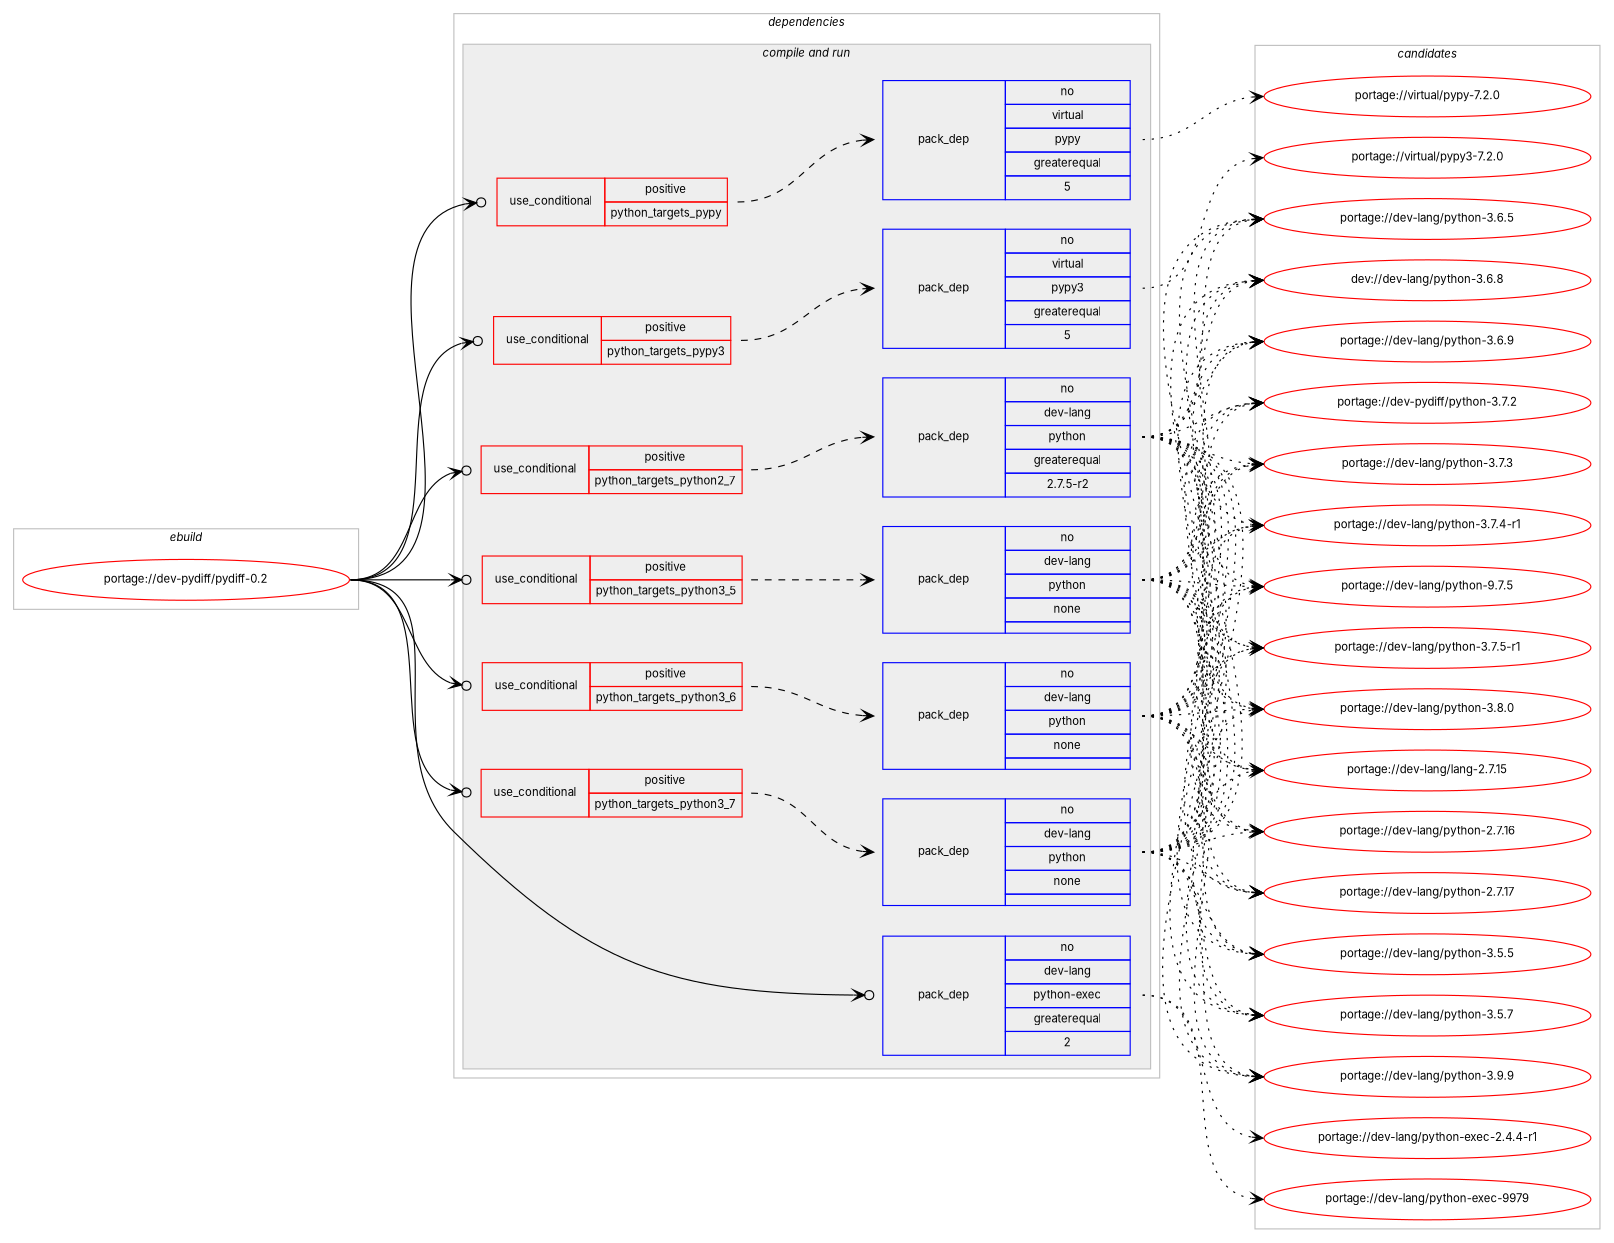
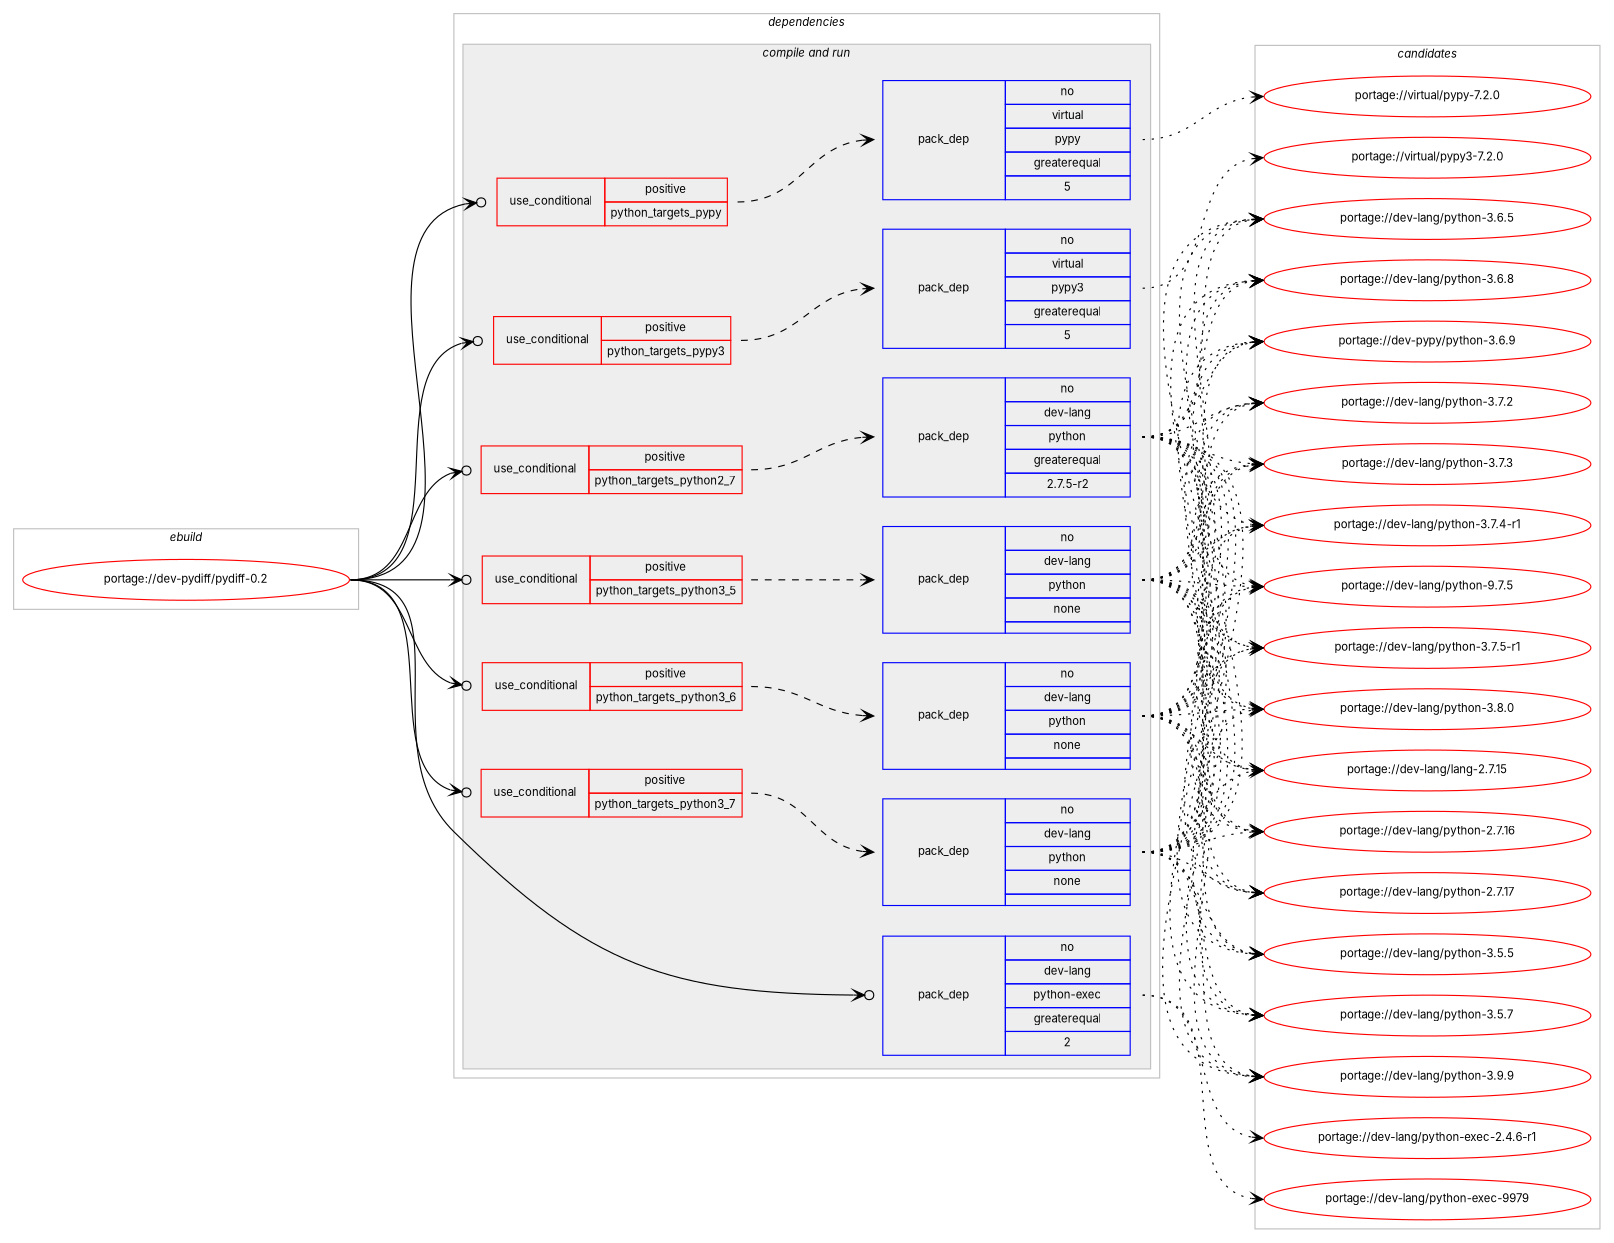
node "dev://dev-lang/python-3.6.8": label "dev://dev-lang/python-3.6.8" -> "portage://dev-lang/python-3.6.8"
node "portage://dev-lang/python-3.6.9": label "portage://dev-lang/python-3.6.9" -> "portage://dev-pypy/python-3.6.9"
node "portage://dev-pydiff/python-3.7.2": label "portage://dev-pydiff/python-3.7.2" -> "portage://dev-lang/python-3.7.2"
node "portage://dev-lang/python-exec-2.4.4-r1": label "portage://dev-lang/python-exec-2.4.4-r1" -> "portage://dev-lang/python-exec-2.4.6-r1"
